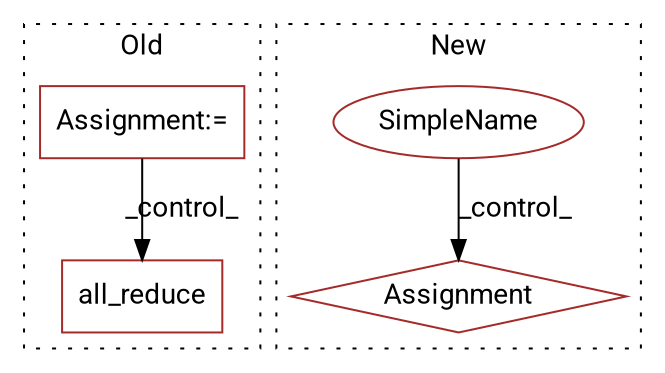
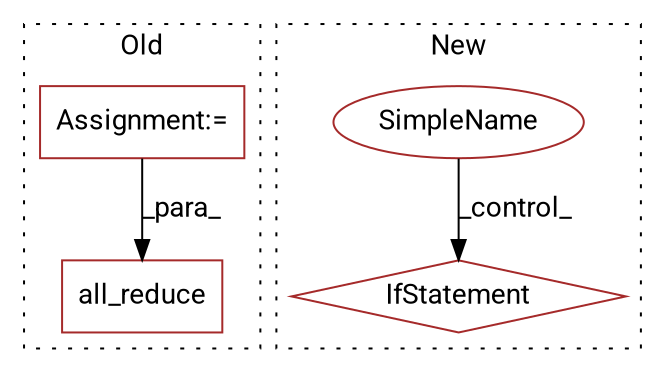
edge "Assignment:=" -> "all_reduce": label "_control_" -> "_para_"
node "Assignment": label "Assignment" -> "IfStatement"
